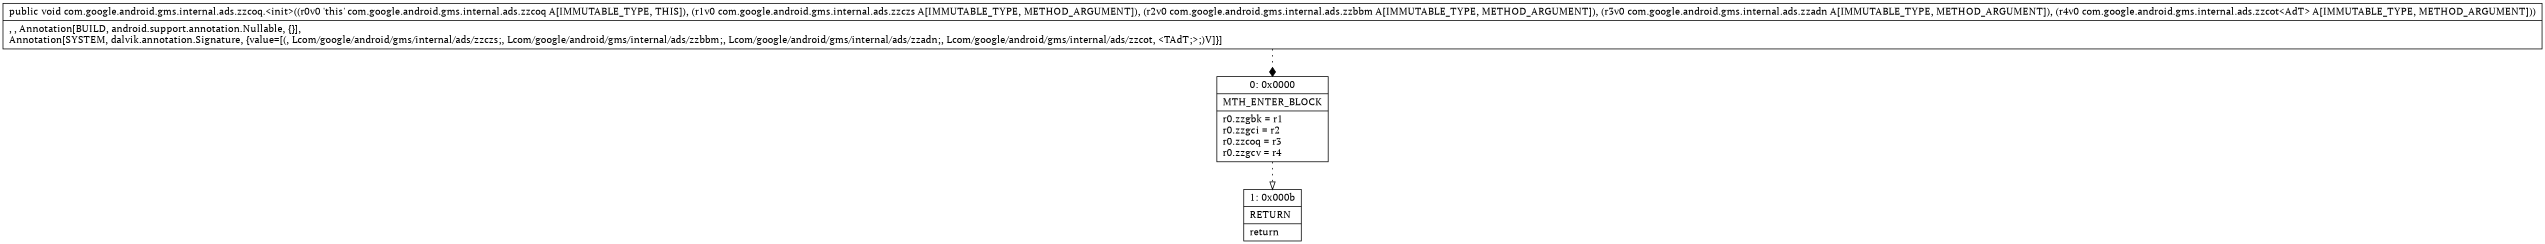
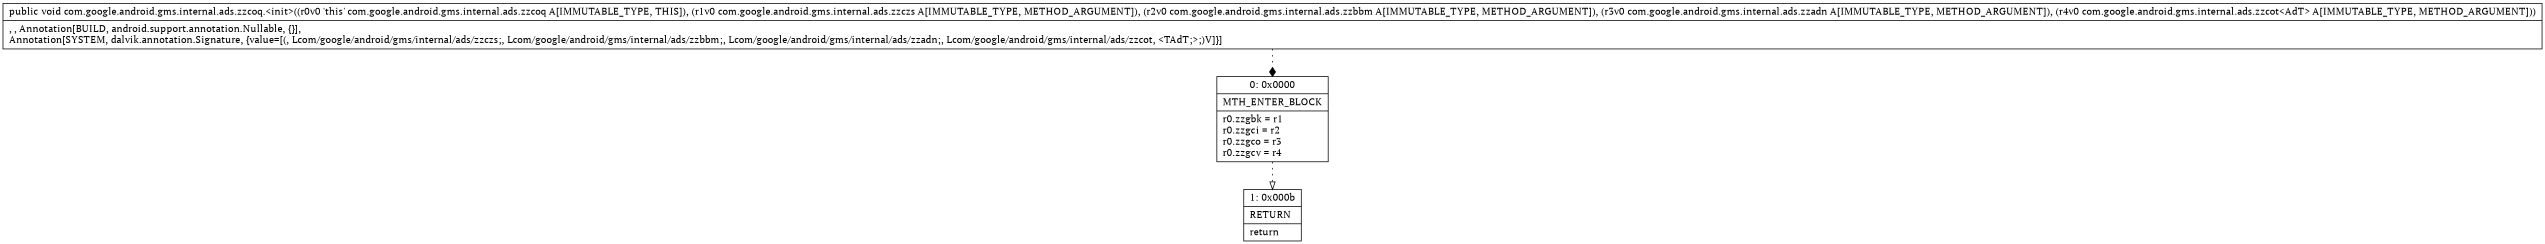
node "0: 0x0000": text "r0.zzcoq = r3" -> "r0.zzgco = r3"
